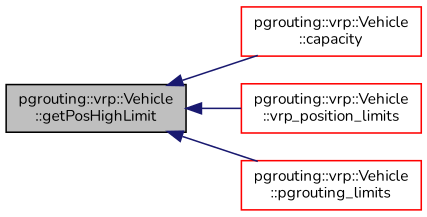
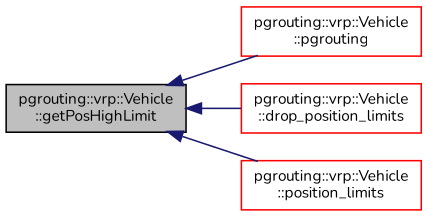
node "pgrouting::vrp::Vehicle ::capacity": label "pgrouting::vrp::Vehicle ::capacity" -> "pgrouting::vrp::Vehicle ::pgrouting"
node "pgrouting::vrp::Vehicle ::vrp_position_limits": label "pgrouting::vrp::Vehicle ::vrp_position_limits" -> "pgrouting::vrp::Vehicle ::drop_position_limits"
node "pgrouting::vrp::Vehicle ::pgrouting_limits": label "pgrouting::vrp::Vehicle ::pgrouting_limits" -> "pgrouting::vrp::Vehicle ::position_limits"
